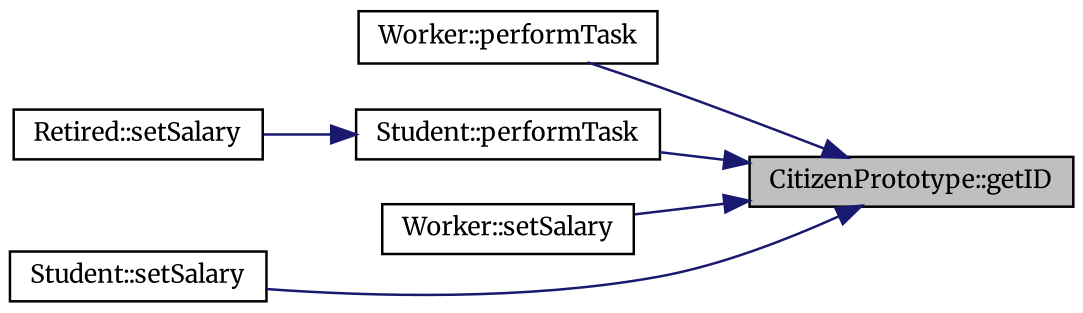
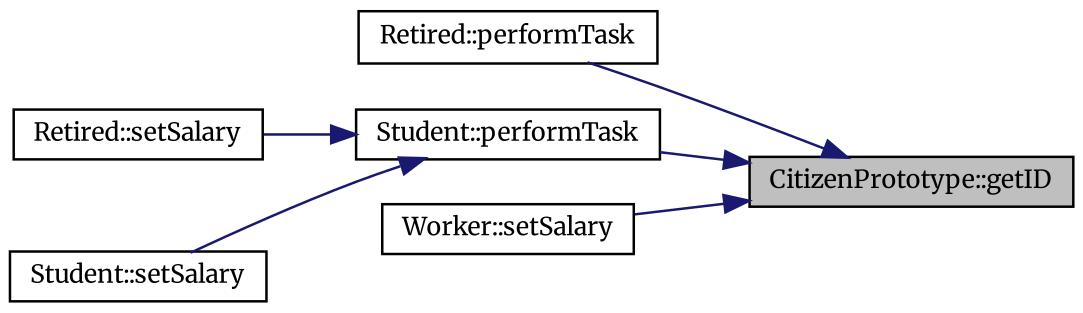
node "Worker::performTask": label "Worker::performTask" -> "Retired::performTask"
edge "Student::setSalary" -> "CitizenPrototype::getID": now "Student::setSalary" -> "Student::performTask"
